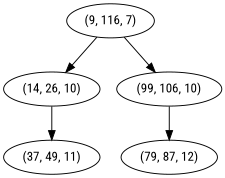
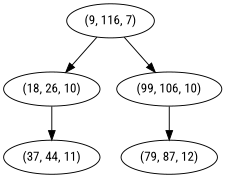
node "(14, 26, 10)": label "(14, 26, 10)" -> "(18, 26, 10)"
node "(37, 49, 11)": label "(37, 49, 11)" -> "(37, 44, 11)"
